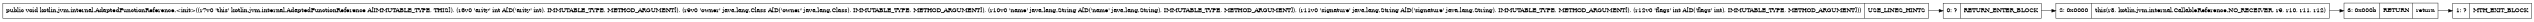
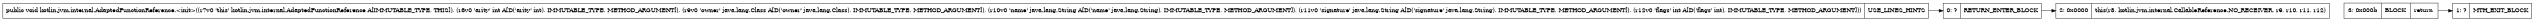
edge "2: 0x0000" -> "3: 0x000b": removed
node "3: 0x000b": text "RETURN" -> "BLOCK"
